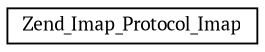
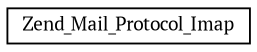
node "Zend_Imap_Protocol_Imap": label "Zend_Imap_Protocol_Imap" -> "Zend_Mail_Protocol_Imap"
